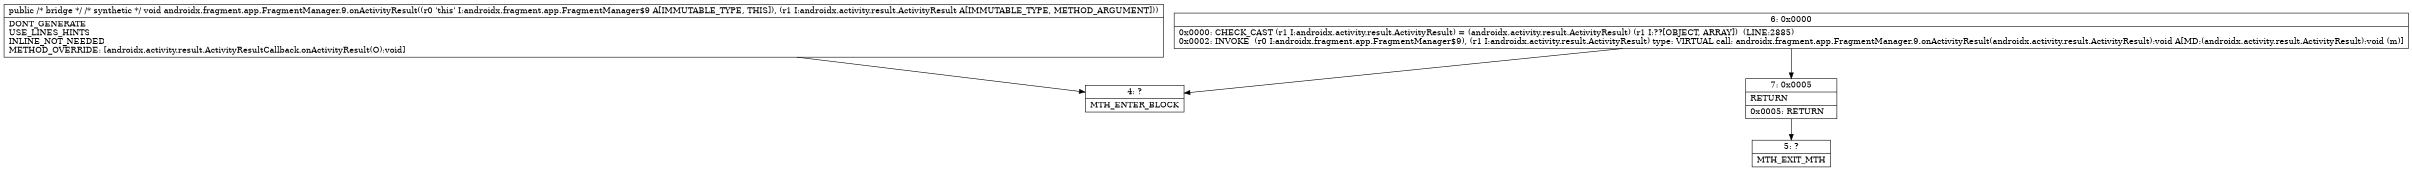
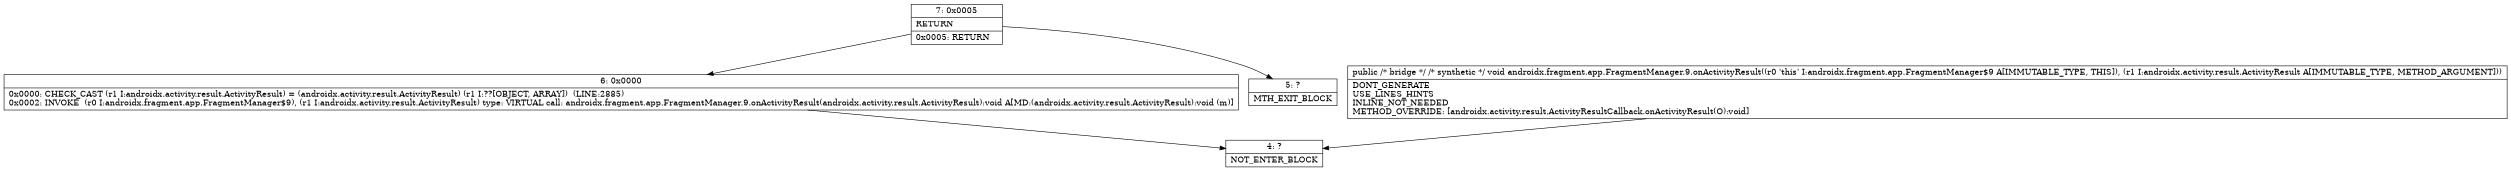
edge "6: 0x0000" -> "7: 0x0005": reversed
node "4: ?": text "MTH_ENTER_BLOCK" -> "NOT_ENTER_BLOCK"
node "5: ?": text "MTH_EXIT_MTH" -> "MTH_EXIT_BLOCK"
